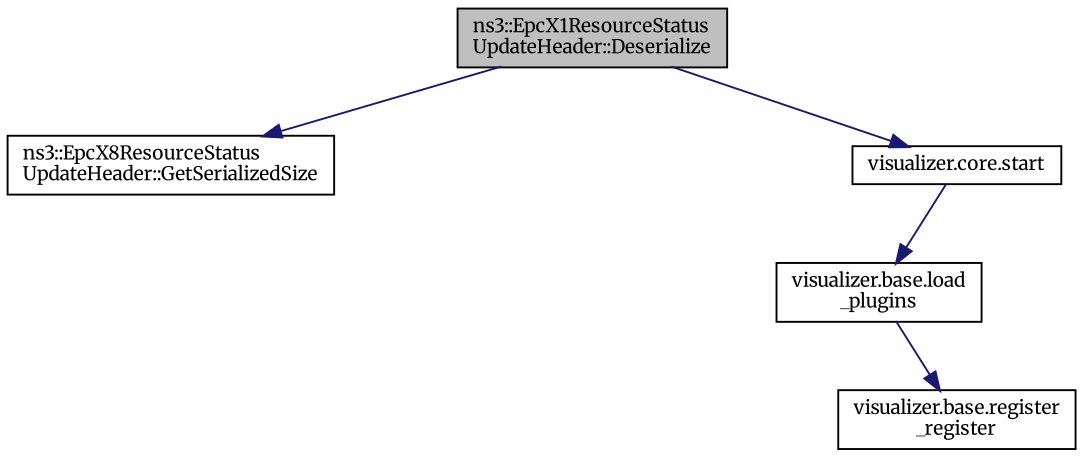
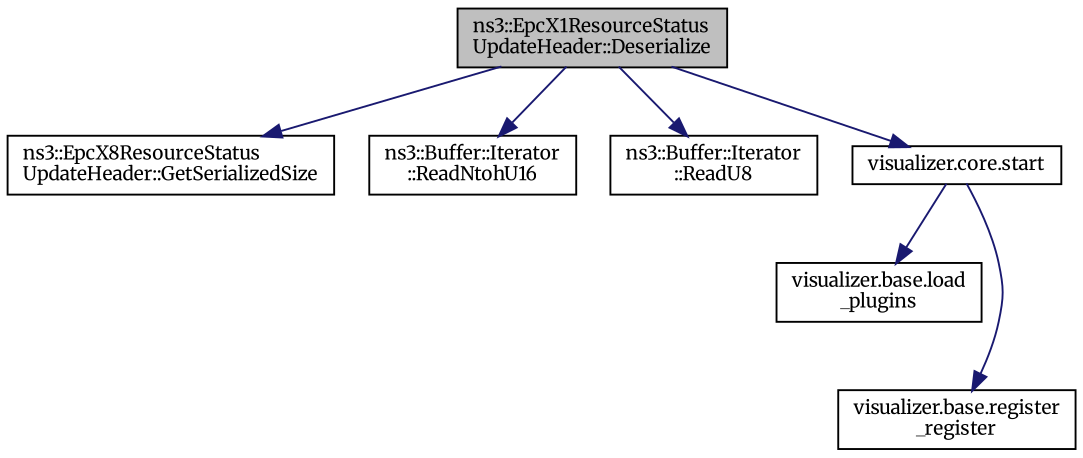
node "ns3::Buffer::Iterator ::ReadNtohU16": added
node "ns3::Buffer::Iterator ::ReadU8": added
edge "visualizer.base.load _plugins" -> "visualizer.base.register _register": now "visualizer.core.start" -> "visualizer.base.register _register"
